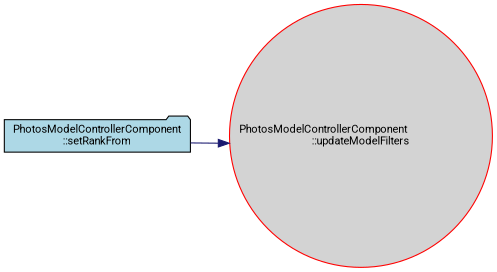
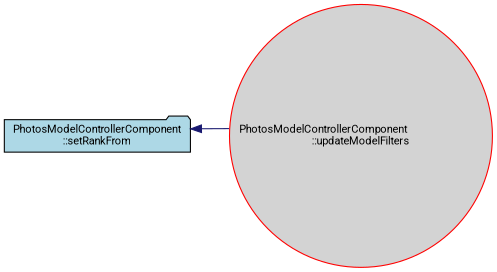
edge "PhotosModelControllerComponent ::setRankFrom" -> "PhotosModelControllerComponent ::updateModelFilters": reversed
